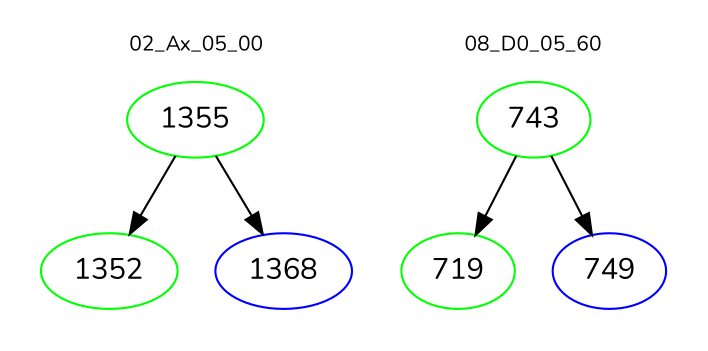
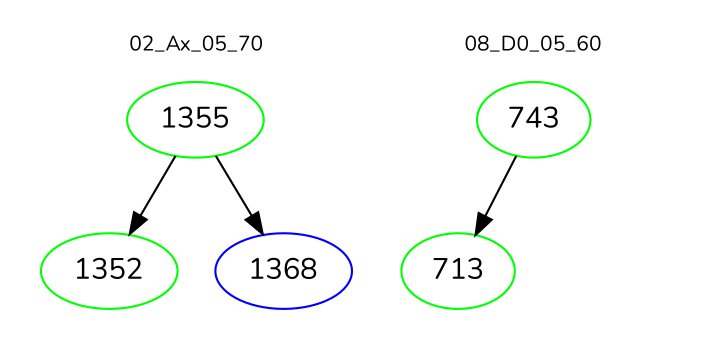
cluster "02_Ax_05_00": label "02_Ax_05_00" -> "02_Ax_05_70"
node "719": label "719" -> "713"
node "749": removed
